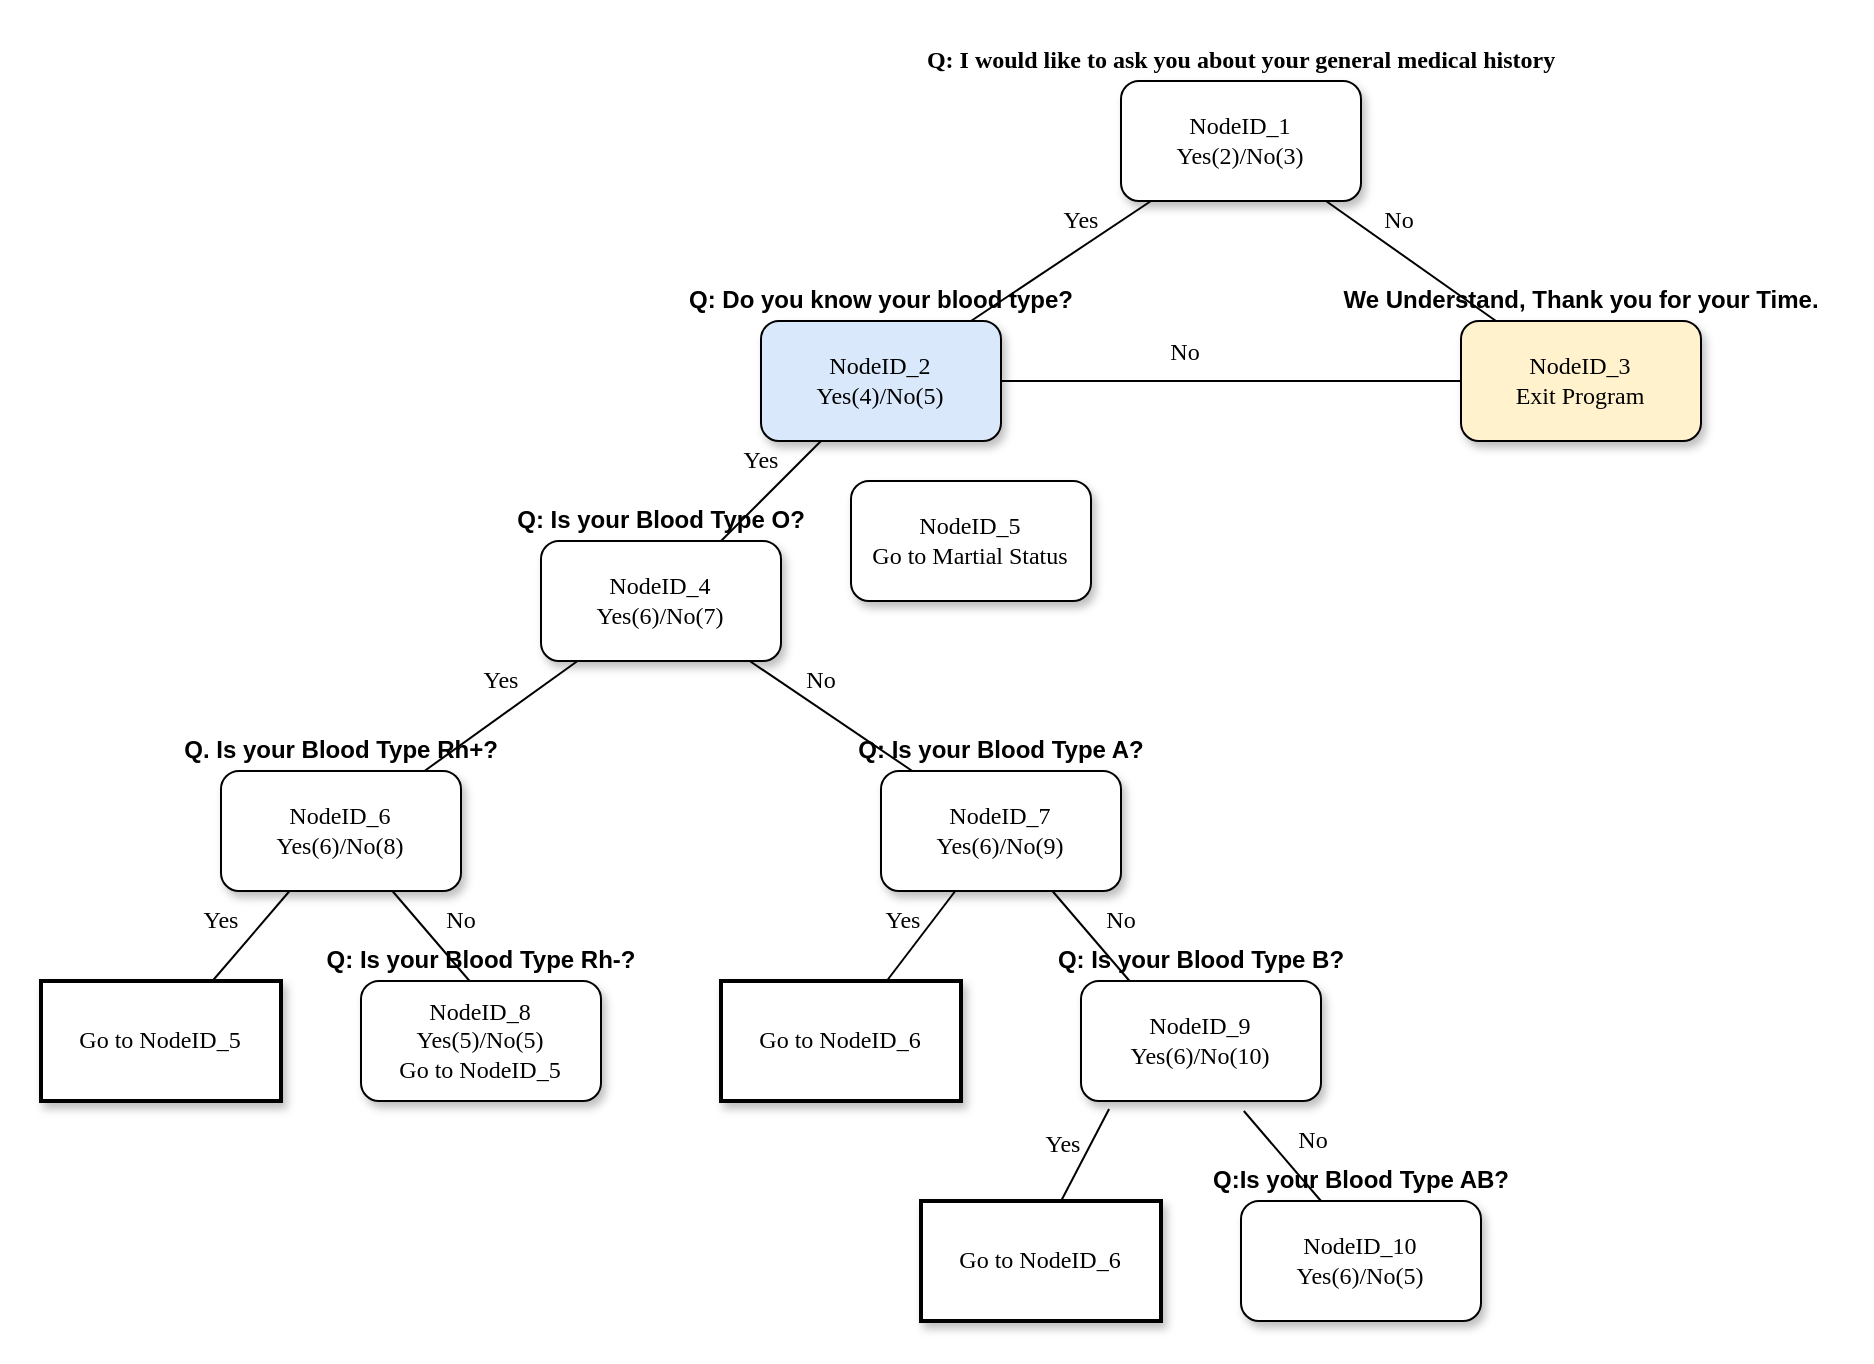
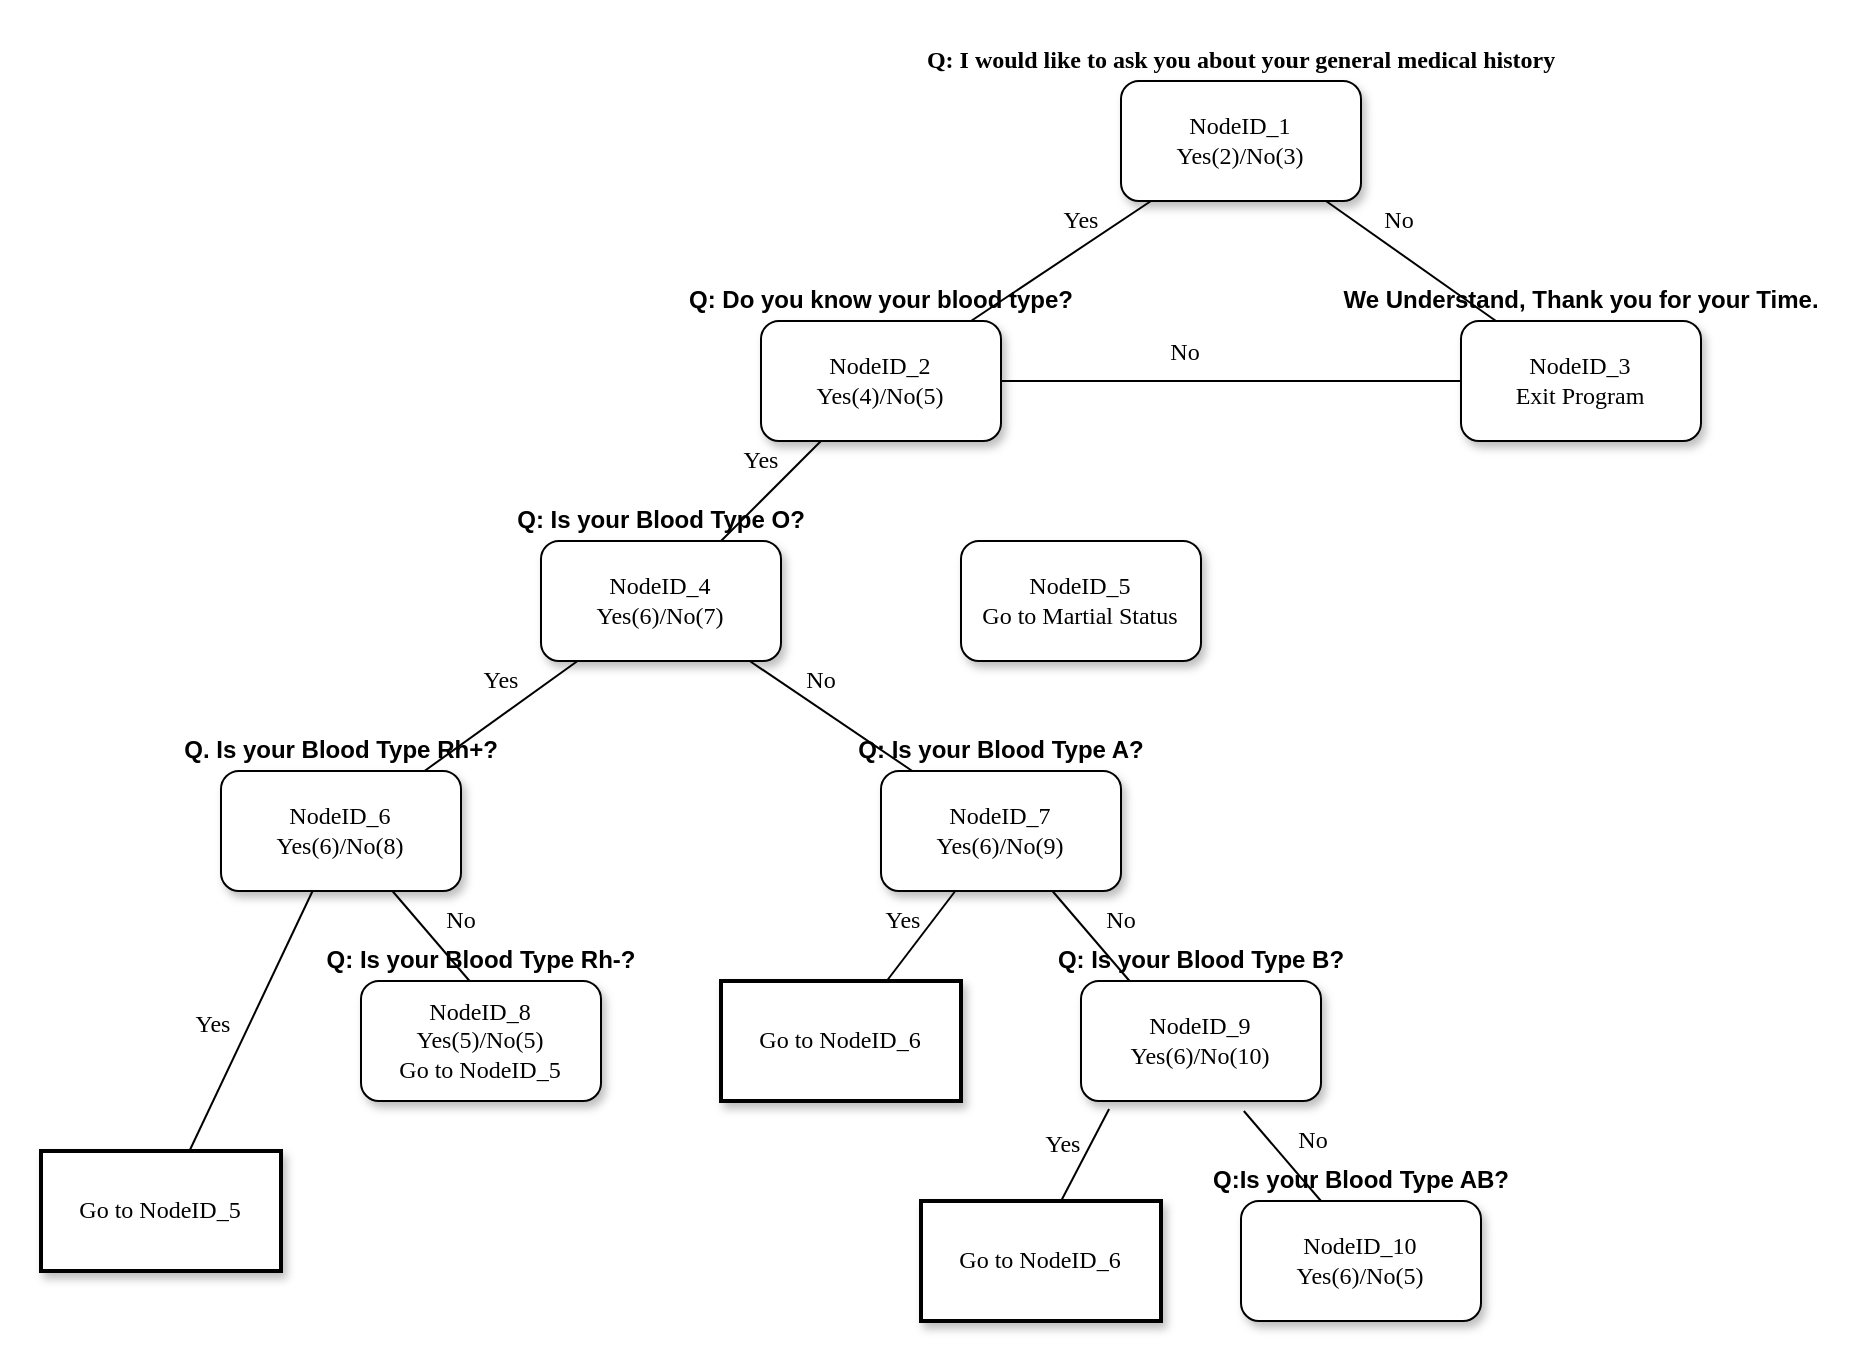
node "NodeID_2 Yes(4)/No(5)": fillcolor #dae8fc -> #ffffff
node "NodeID_3 Exit Program": fillcolor #fff2cc -> #ffffff
node "NodeID_5 Go to Martial Status": moved (971, 541) -> (1081, 601)
node "Go to NodeID_5": moved (161, 1041) -> (161, 1211)
